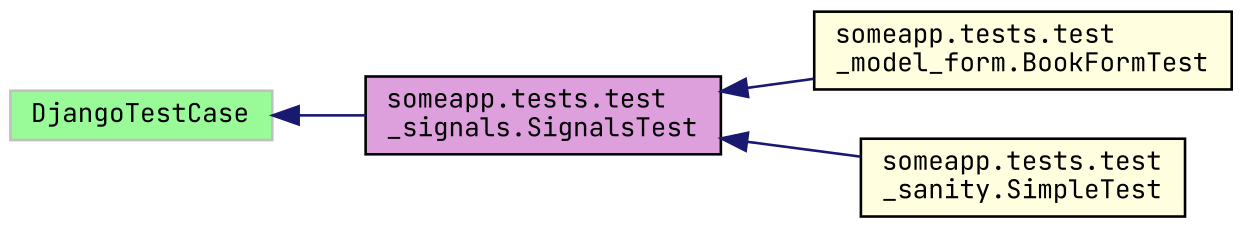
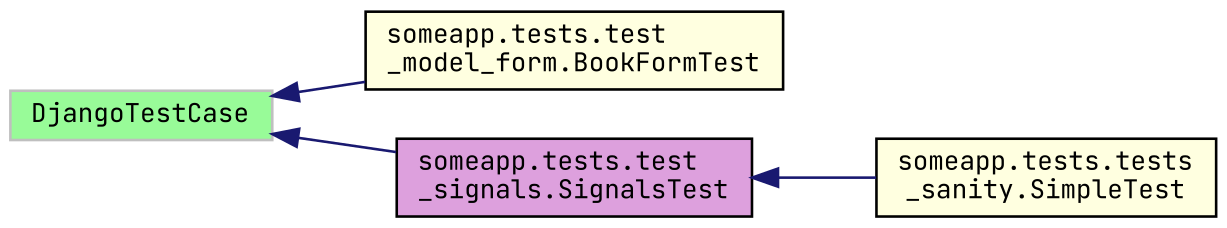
edge "someapp.tests.test _model_form.BookFormTest" -> "someapp.tests.test _signals.SignalsTest": now "someapp.tests.test _model_form.BookFormTest" -> "DjangoTestCase"
node "someapp.tests.test _sanity.SimpleTest": label "someapp.tests.test _sanity.SimpleTest" -> "someapp.tests.tests _sanity.SimpleTest"
